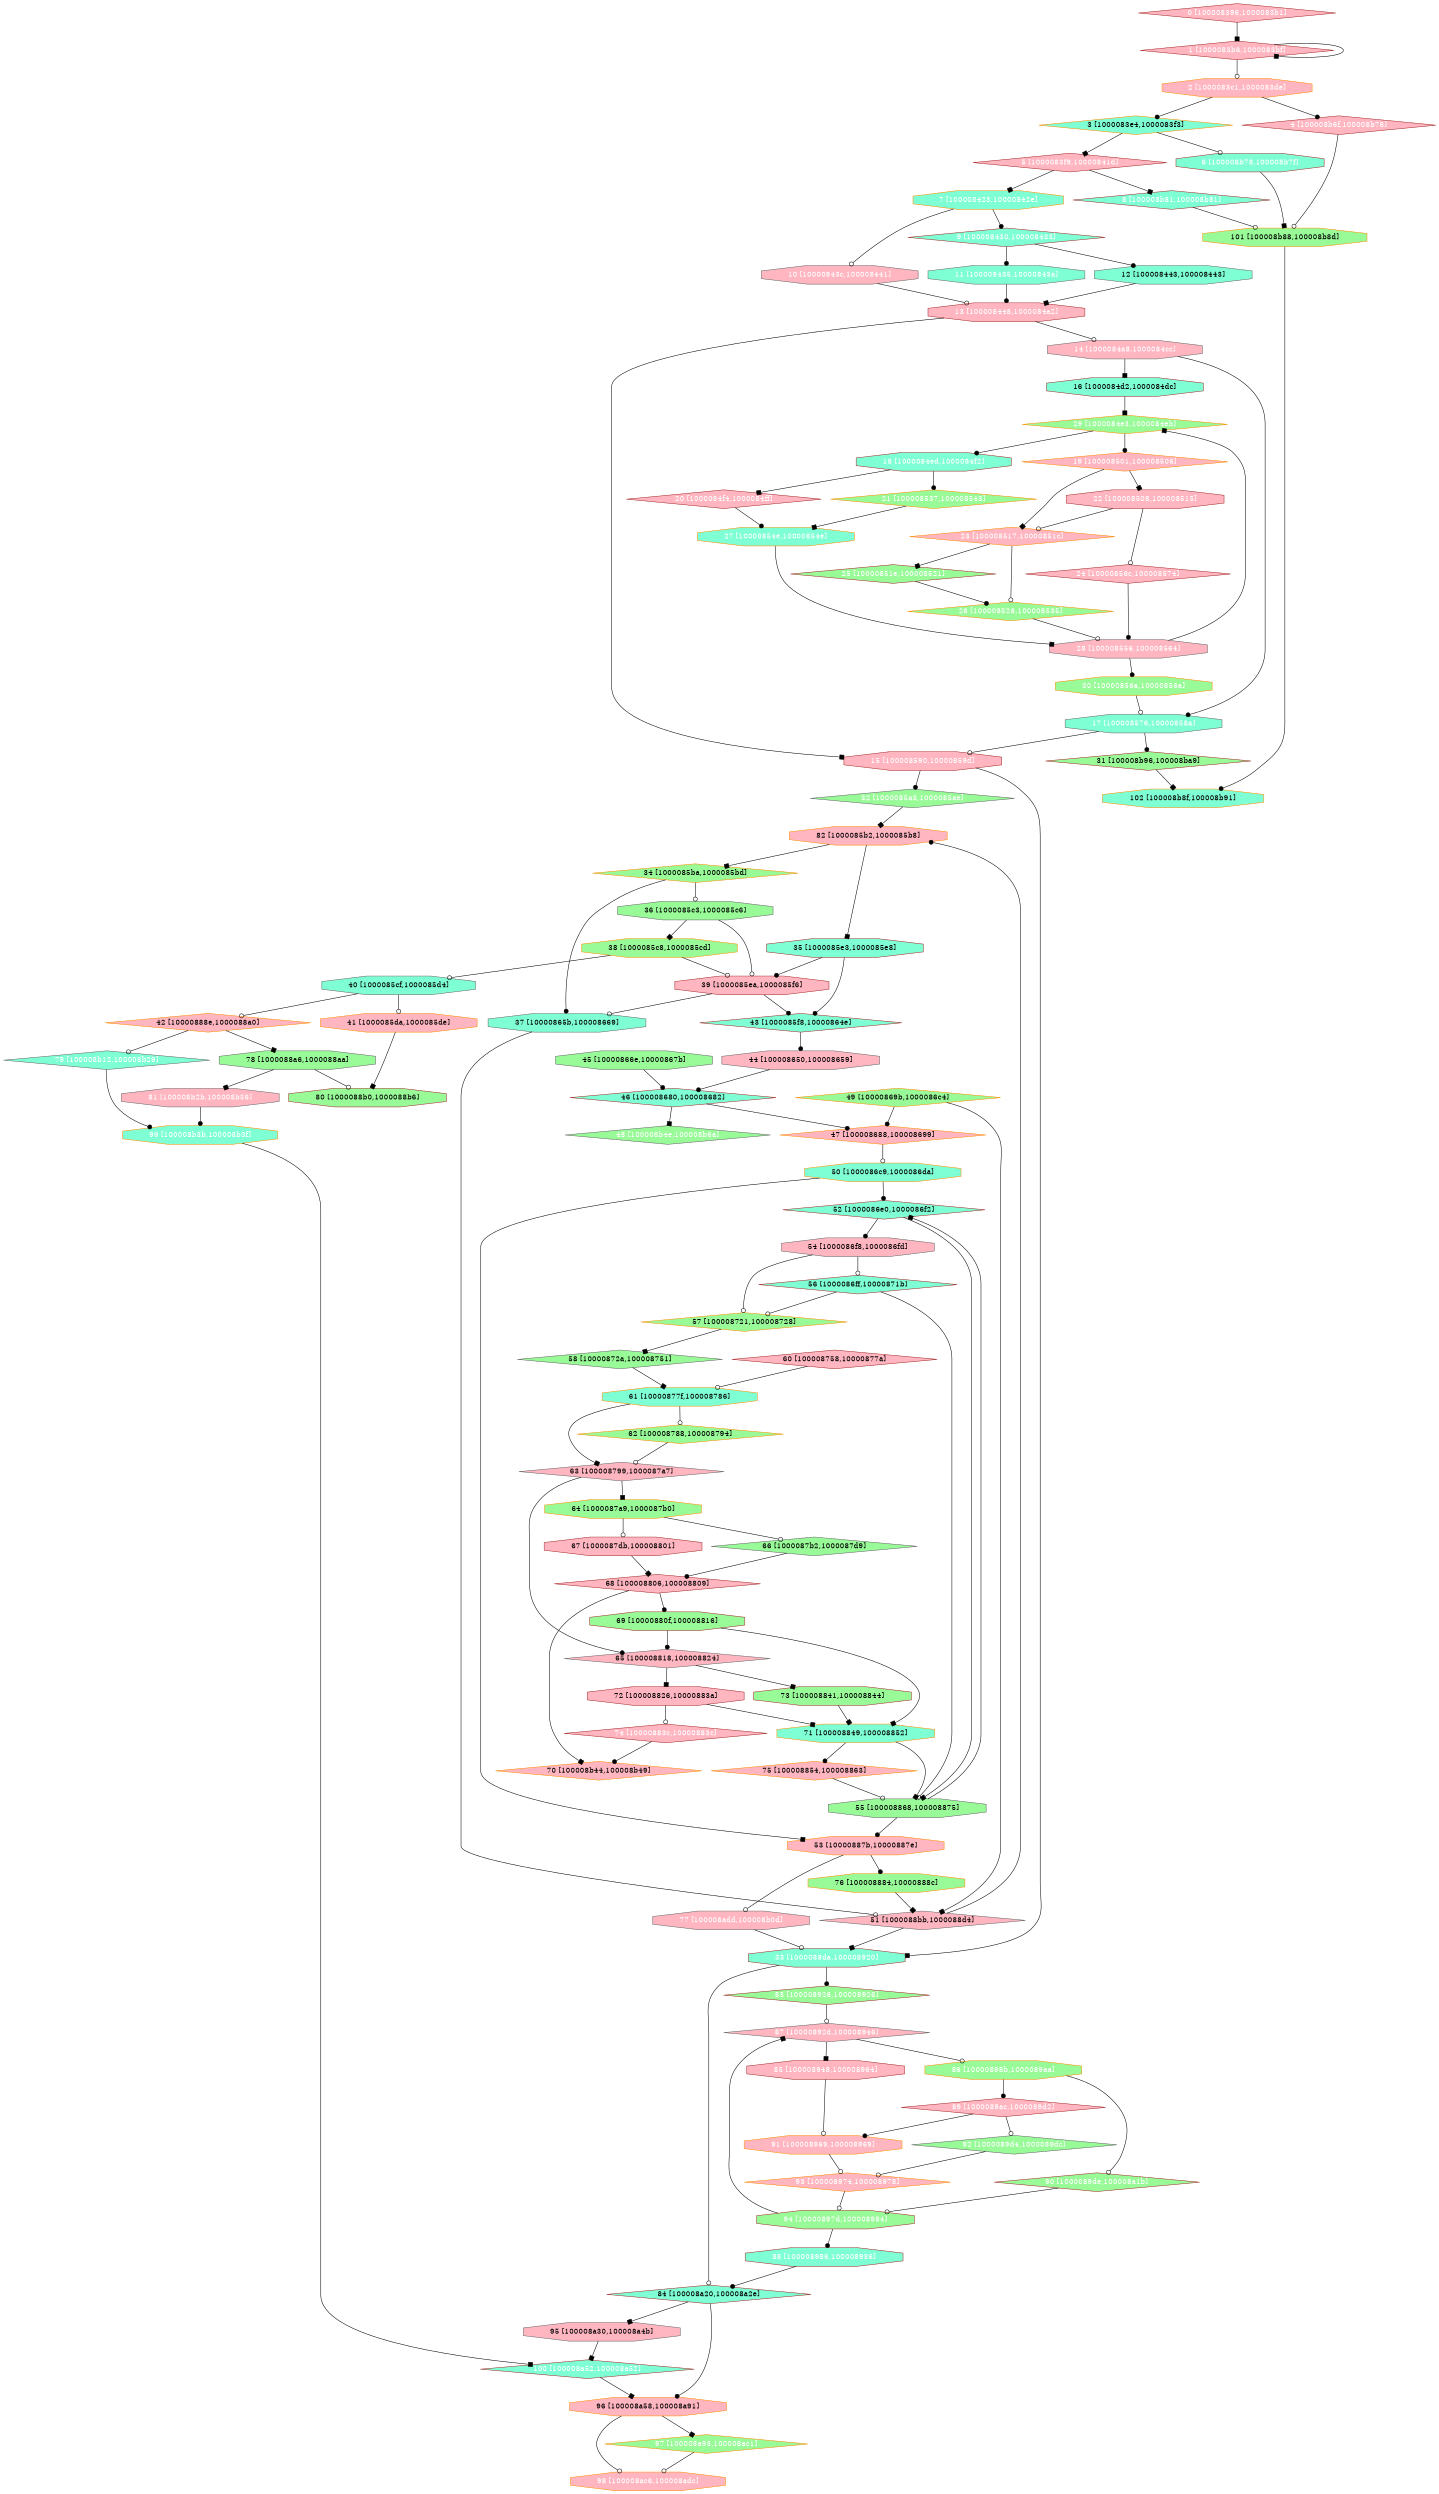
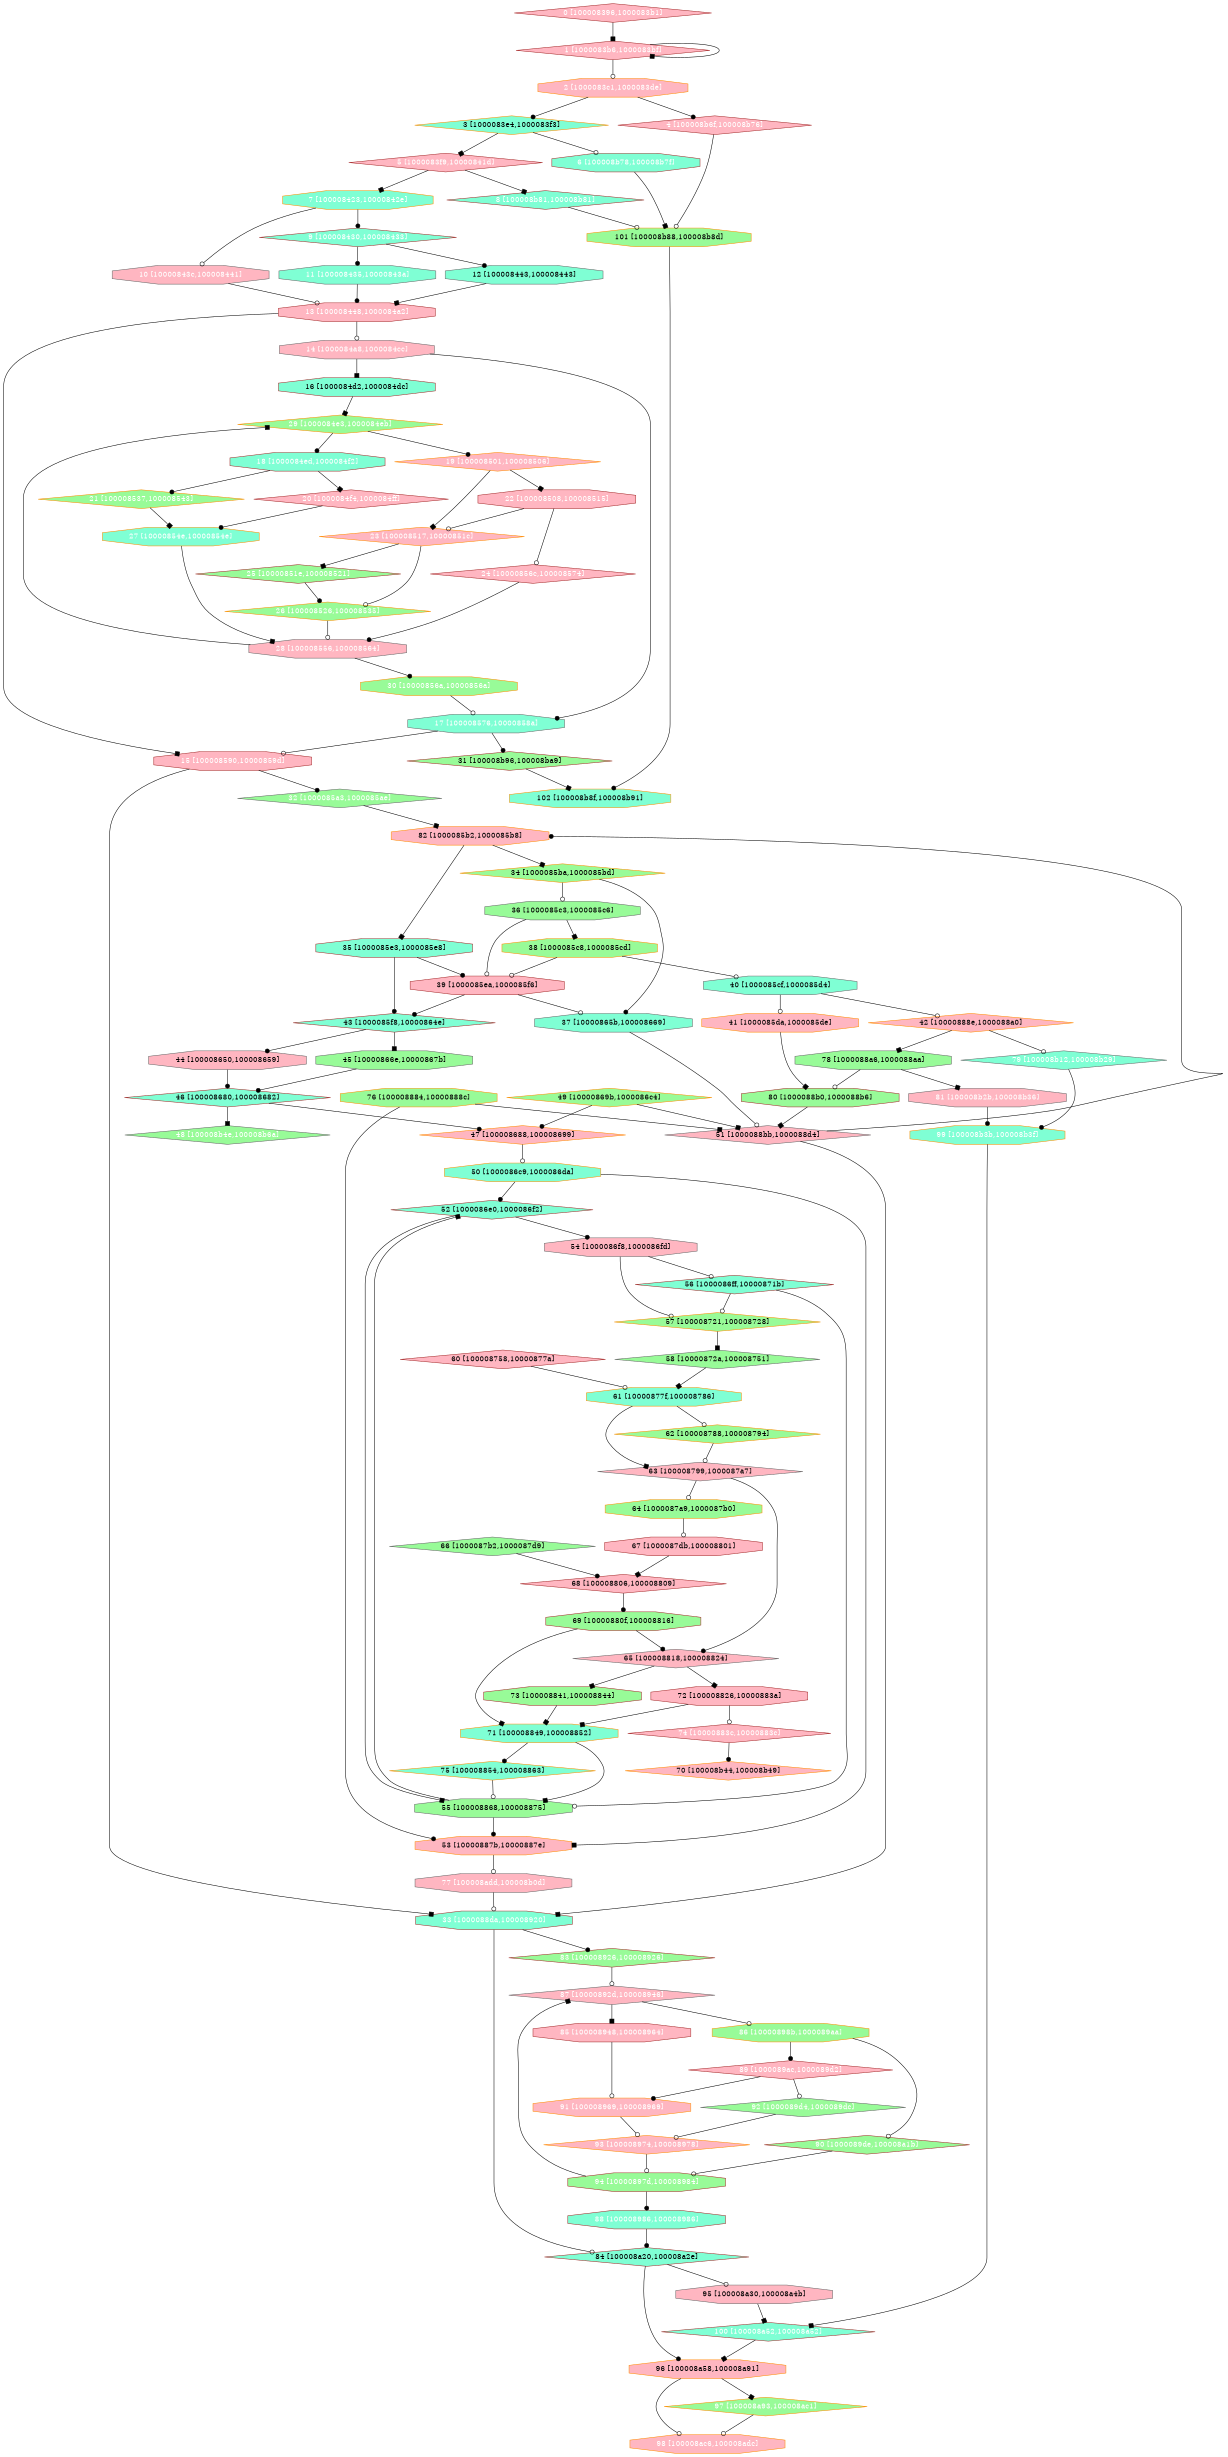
edge "43 [1000085f8,10000864e]" -> "45 [10000866e,10000867b]": added
edge "80 [1000088b0,1000088b6]" -> "51 [1000088bb,1000088d4]": added
edge "63 [100008799,1000087a7]" -> "64 [1000087a9,1000087b0]": arrowhead box -> odot
edge "64 [1000087a9,1000087b0]" -> "66 [1000087b2,1000087d9]": removed
edge "68 [100008806,100008809]" -> "70 [100008b44,100008b49]": removed
node "75 [100008854,100008863]": fillcolor lightpink -> aquamarine
edge "53 [10000887b,10000887e]" -> "76 [100008884,10000888c]": reversed
edge "84 [100008a20,100008a2e]" -> "95 [100008a30,100008a4b]": arrowhead box -> odot
